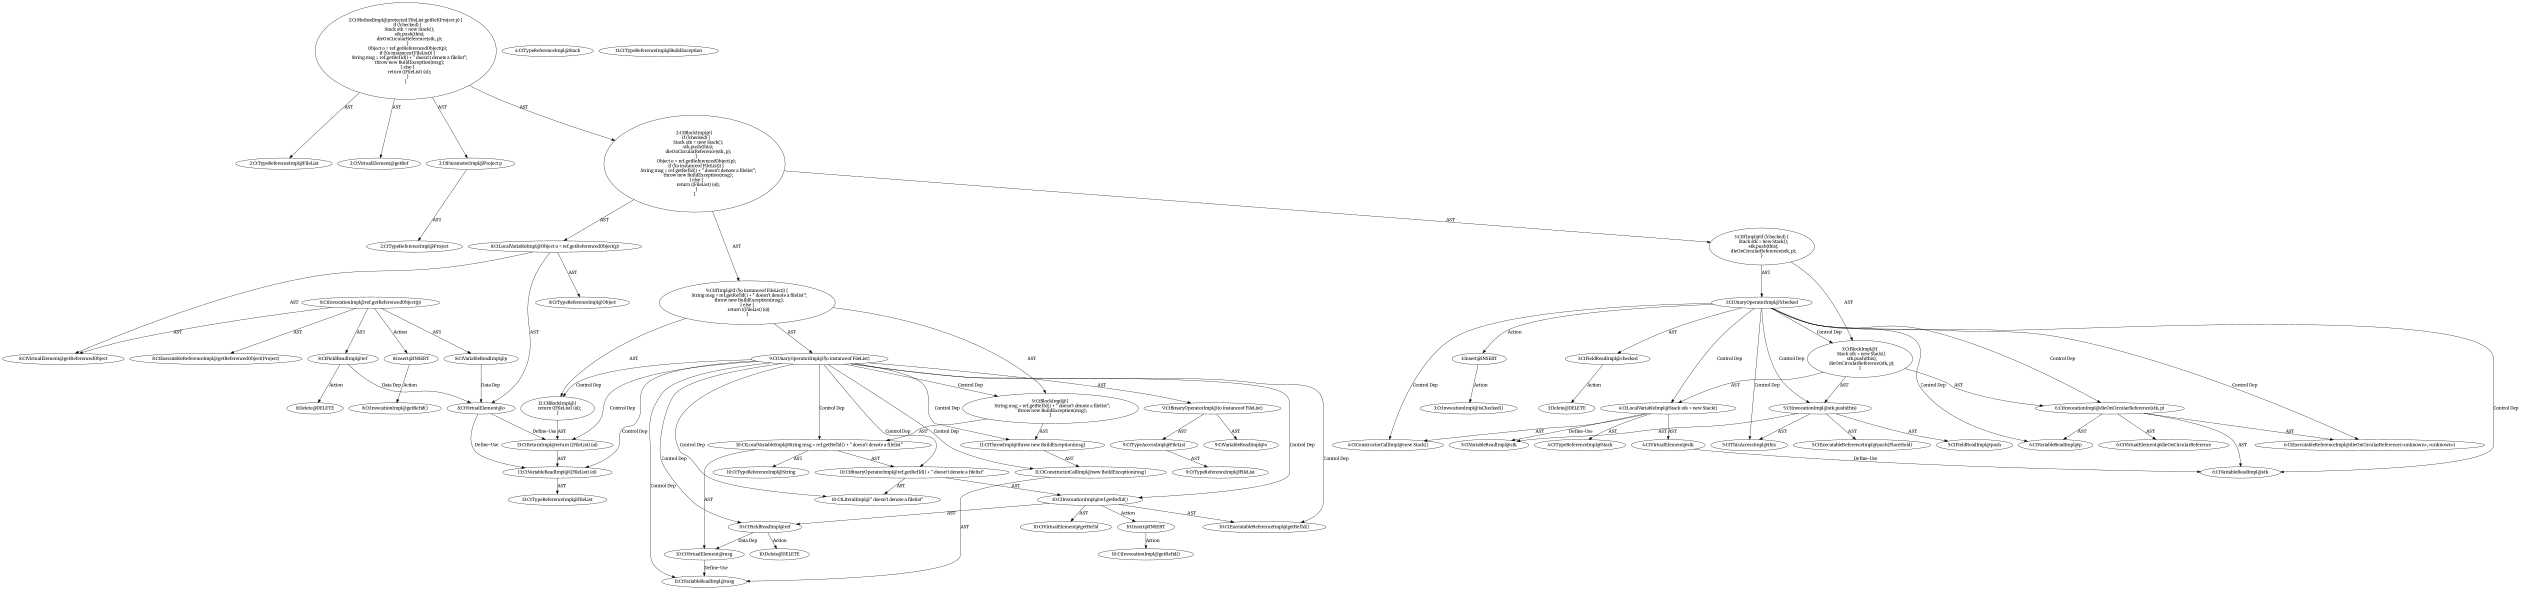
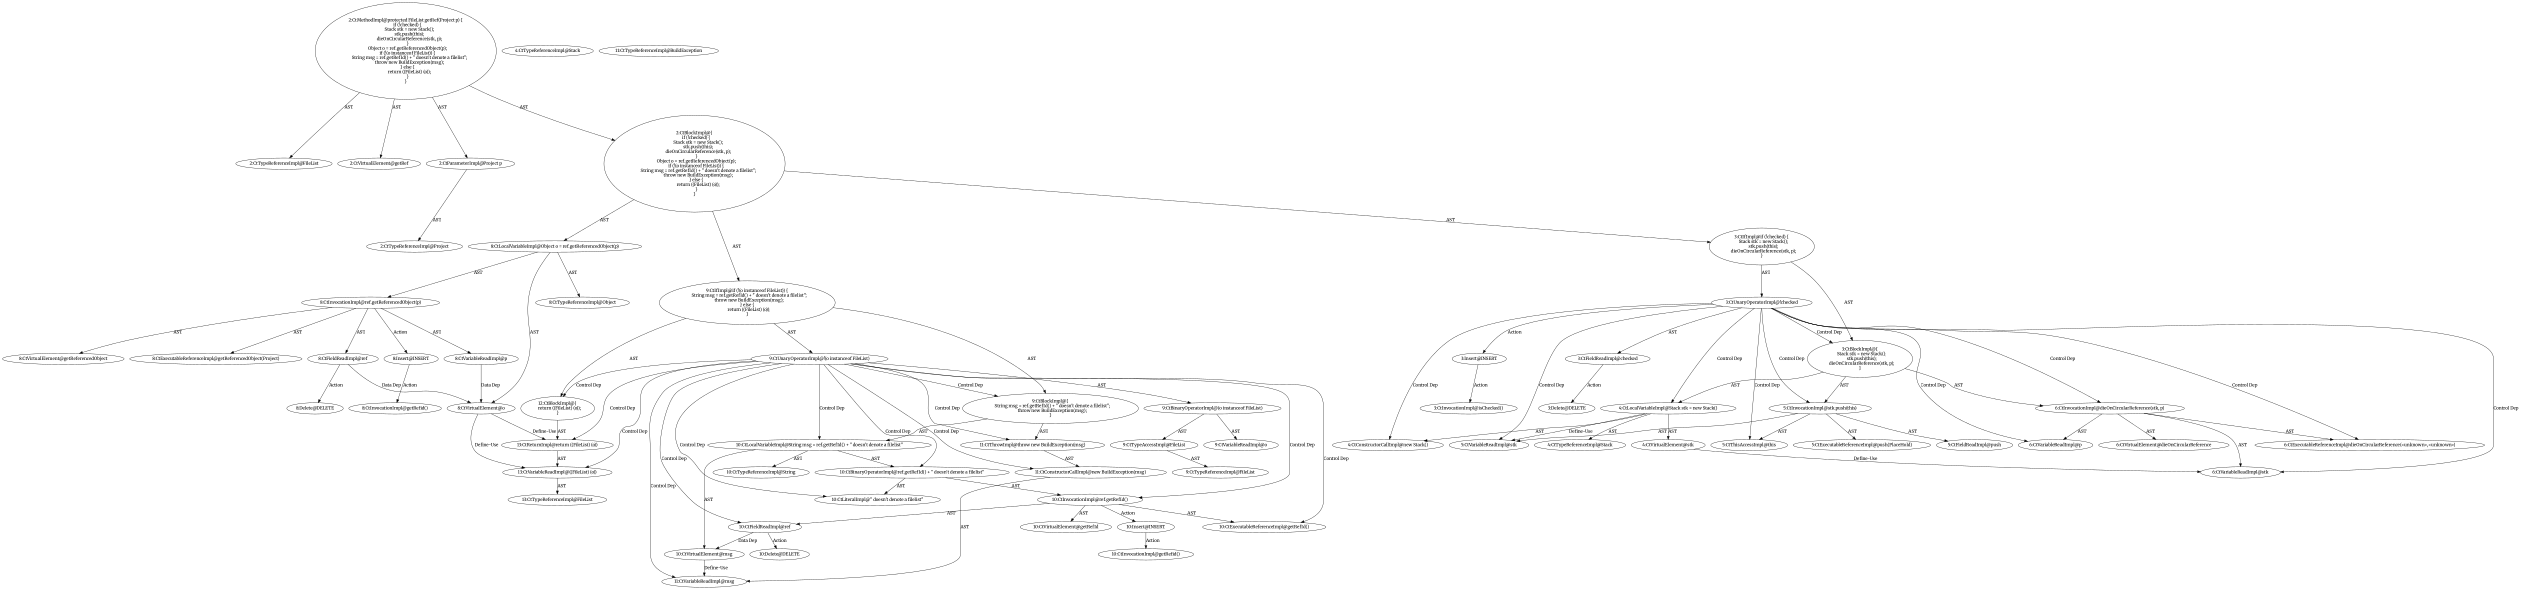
edge "8:CtLocalVariableImpl@Object o = ref.getReferencedObject(p)" -> "8:CtVirtualElement@getReferencedObject": now "8:CtLocalVariableImpl@Object o = ref.getReferencedObject(p)" -> "8:CtInvocationImpl@ref.getReferencedObject(p)"
edge "3:CtUnaryOperatorImpl@!checked" -> "5:CtVariableReadImpl@stk": added, label "Control Dep"
